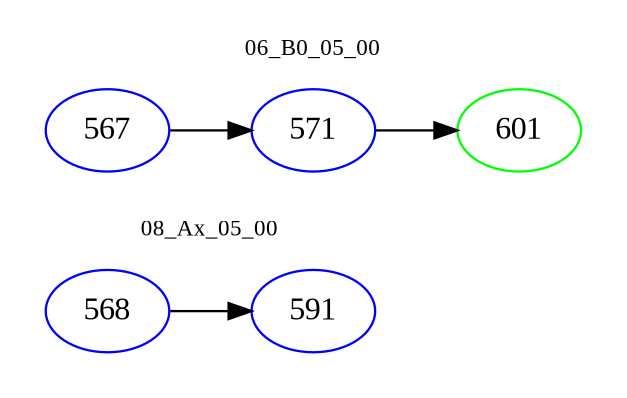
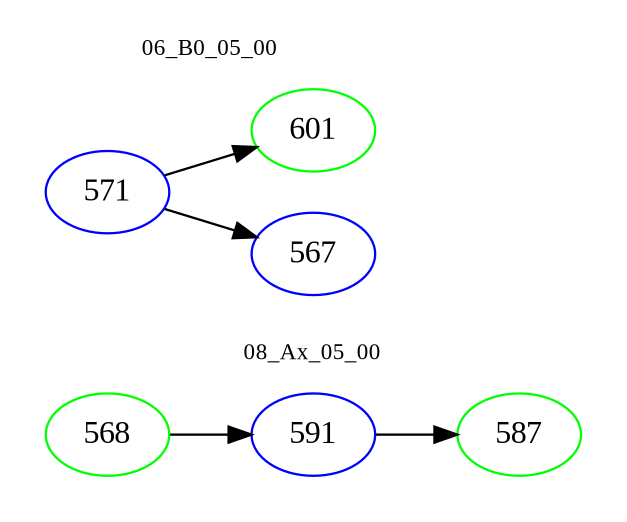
edge "567" -> "571": reversed
node "568": color blue -> green
node "587": added
